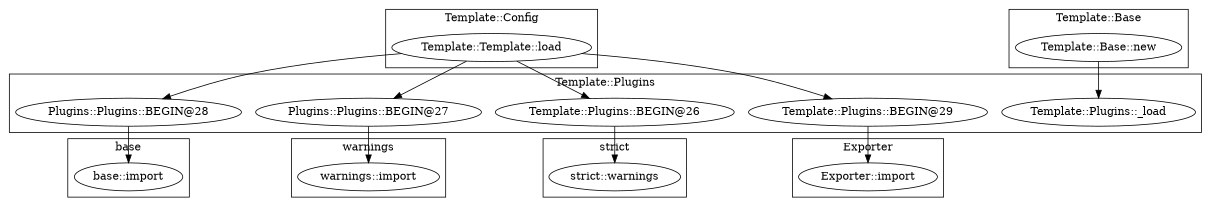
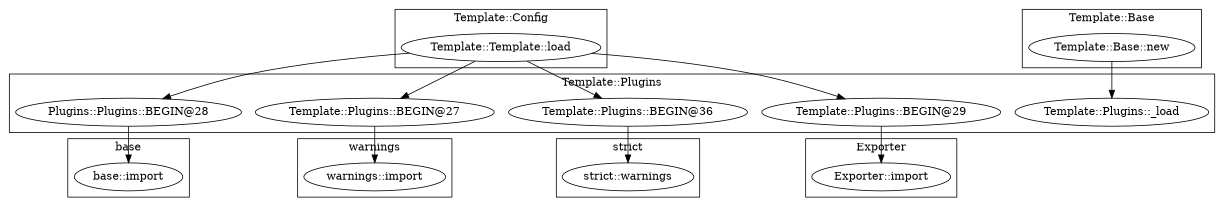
node "Plugins::Plugins::BEGIN@27": label "Plugins::Plugins::BEGIN@27" -> "Template::Plugins::BEGIN@27"
node "Template::Plugins::BEGIN@26": label "Template::Plugins::BEGIN@26" -> "Template::Plugins::BEGIN@36"
